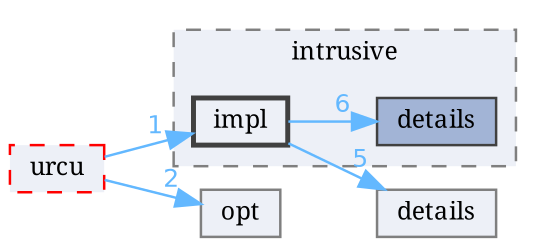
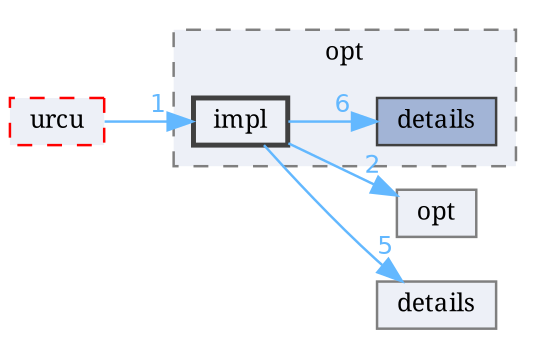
cluster "intrusive": label "intrusive" -> "opt"
edge "urcu" -> "opt": now "impl" -> "opt"
